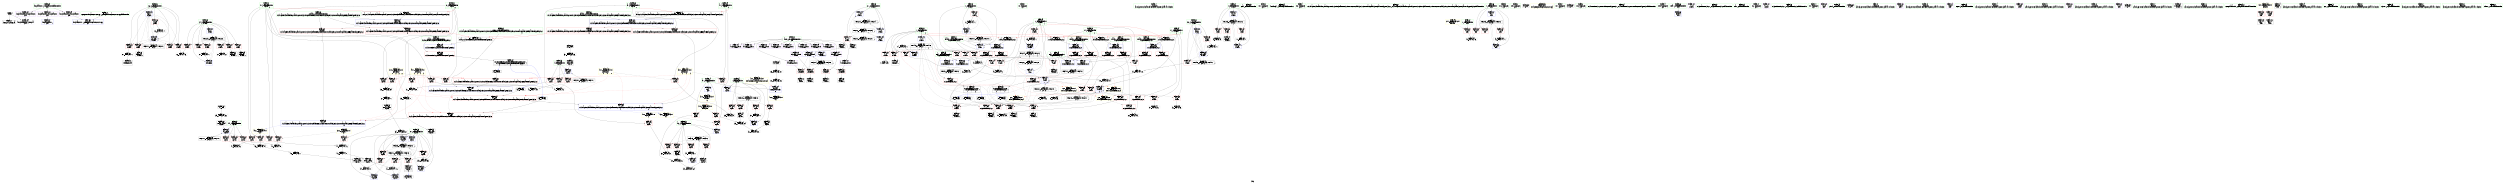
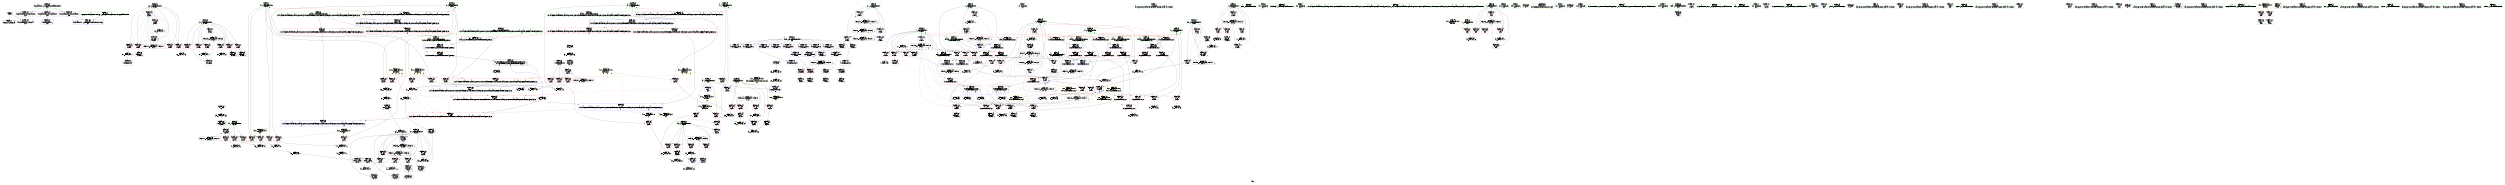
node "NodeID: 15": removed
node "NodeID: 270": removed
